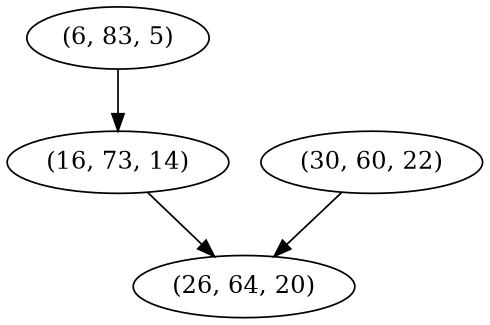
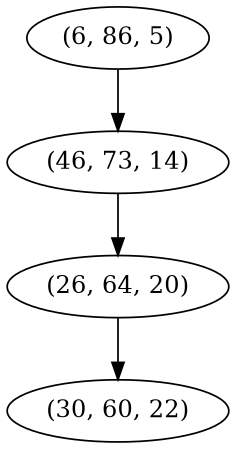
node "(6, 83, 5)": label "(6, 83, 5)" -> "(6, 86, 5)"
node "(16, 73, 14)": label "(16, 73, 14)" -> "(46, 73, 14)"
edge "(30, 60, 22)" -> "(26, 64, 20)": reversed
